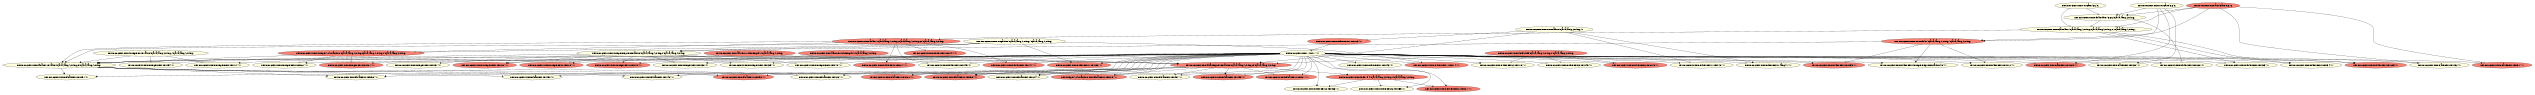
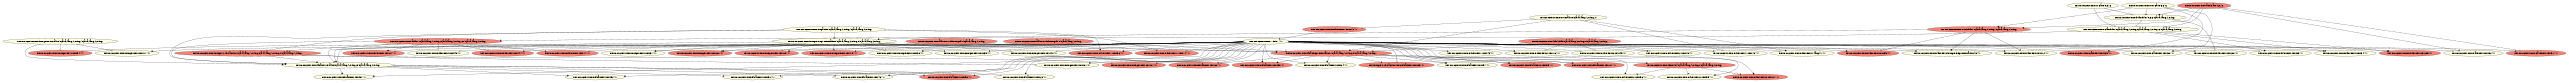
edge "net.mooctest.ALU.<init>()V" -> "net.mooctest.ALUAdderTest.test44()V": added
edge "net.mooctest.ALU.<init>()V" -> "net.mooctest.ALUIntegerTest.test37()V": added
node "net.mooctest.ALUIntegerTest.test54()V": fillcolor lightyellow -> salmon
node "net.mooctest.ALUOtherTest2.test15()V": fillcolor salmon -> lightyellow
